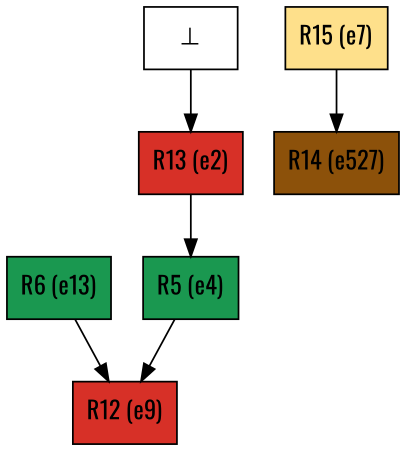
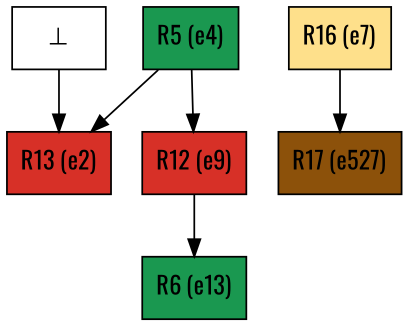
node "R15 (e7)": label "R15 (e7)" -> "R16 (e7)"
node "R14 (e527)": label "R14 (e527)" -> "R17 (e527)"
edge "R13 (e2)" -> "R5 (e4)": reversed
edge "R6 (e13)" -> "R12 (e9)": reversed
